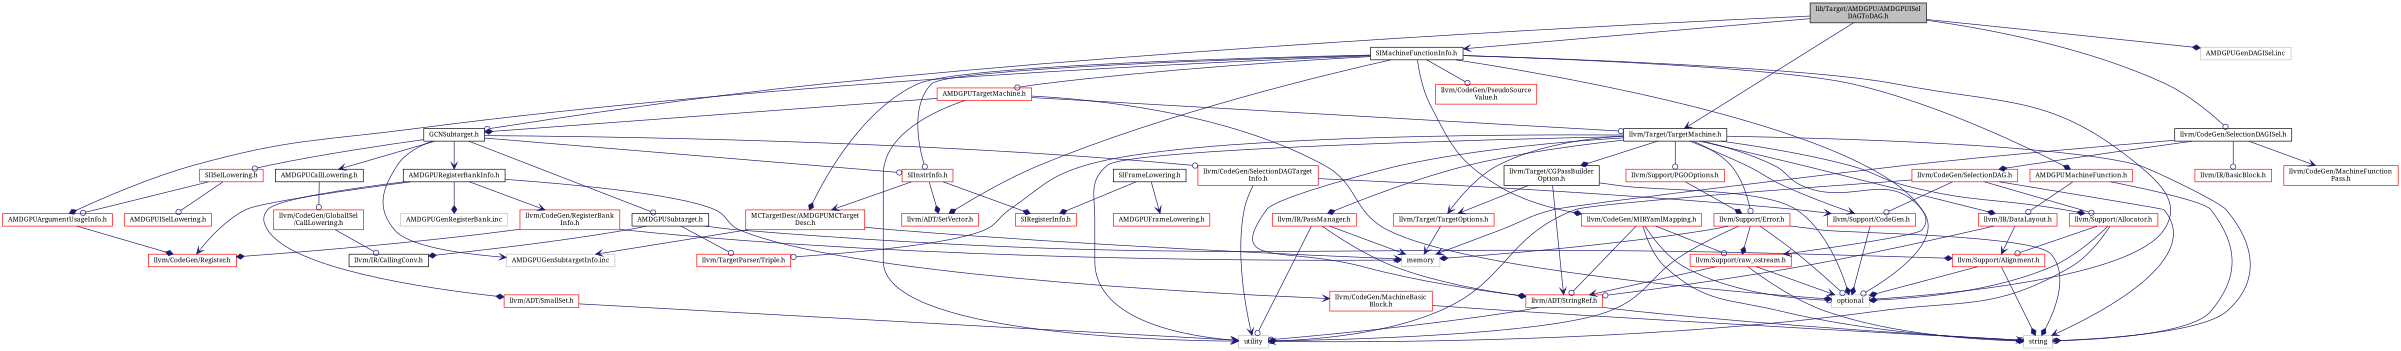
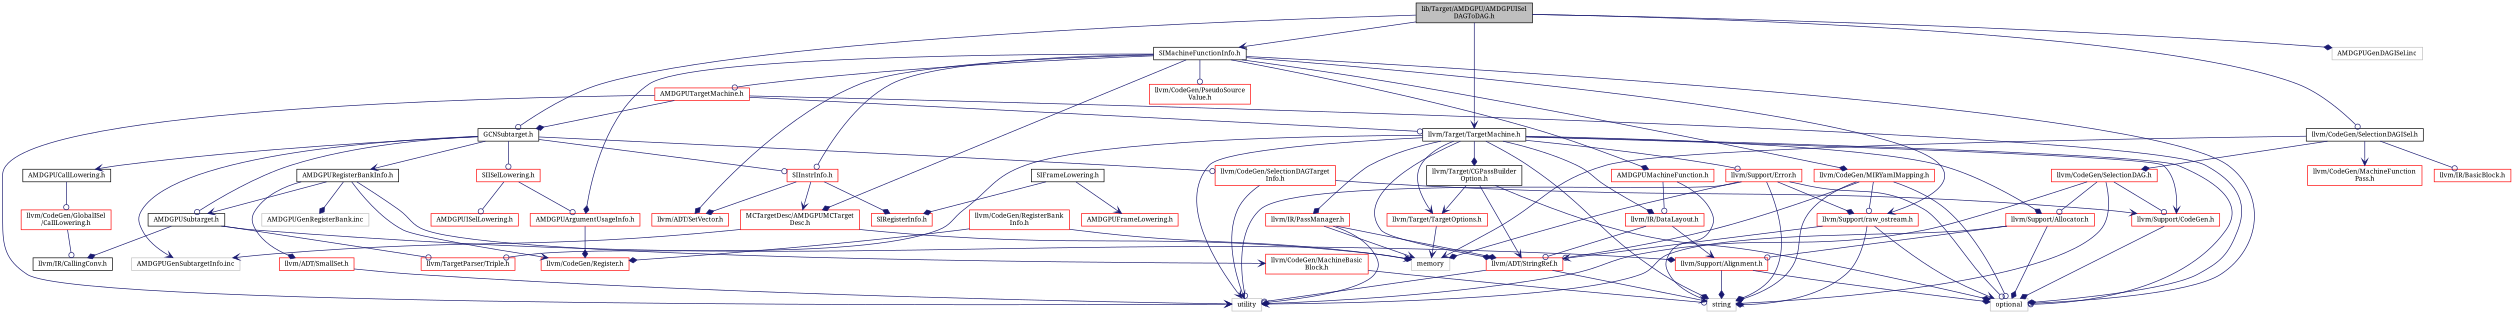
node "llvm/Support/PGOOptions.h": removed
edge "AMDGPURegisterBankInfo.h" -> "llvm/CodeGen/RegisterBank Info.h": now "AMDGPURegisterBankInfo.h" -> "AMDGPUSubtarget.h"
